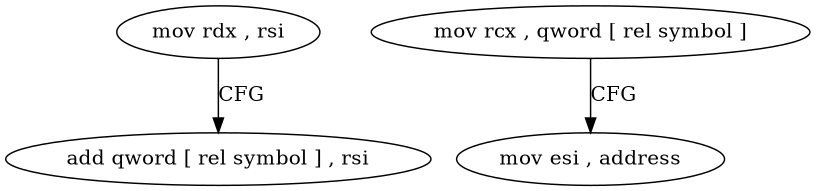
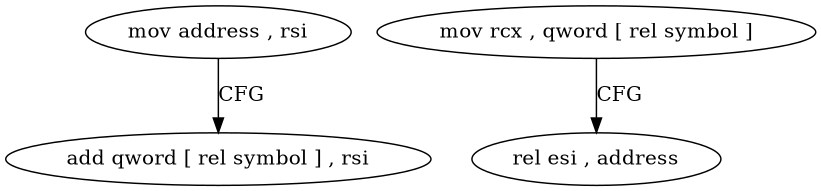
node "mov rdx , rsi": label "mov rdx , rsi" -> "mov address , rsi"
node "mov esi , address": label "mov esi , address" -> "rel esi , address"
